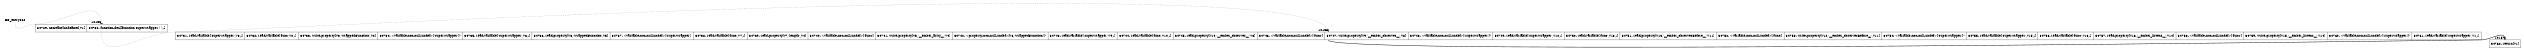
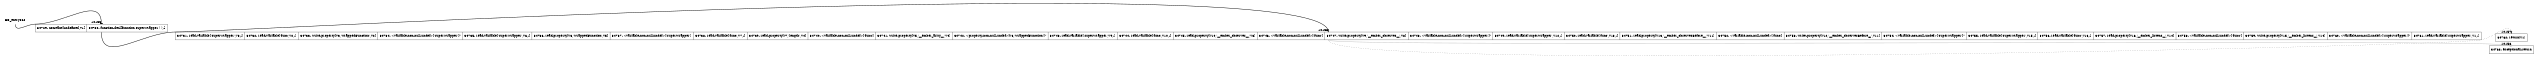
edge "34729: constant[undefined,v1]" -> "34731: read-variable['superWrapper',v3,-]": style dotted -> bold
edge "BB_entry862" -> "34729: constant[undefined,v1]": style dotted -> bold
edge "34731: read-variable['superWrapper',v3,-]" -> "34762: return[v1]": style bold -> dotted
node "34763: exceptional-return": added
